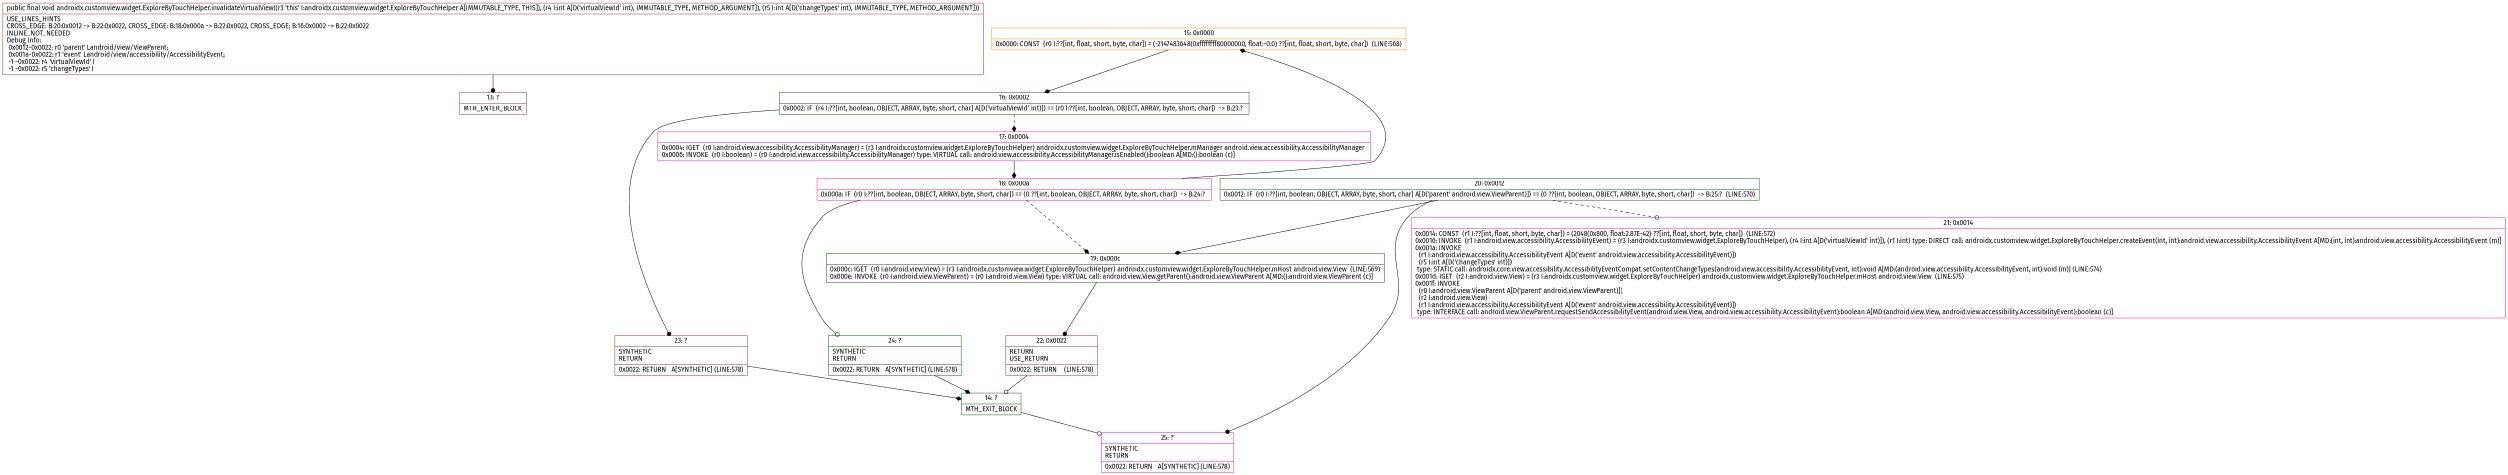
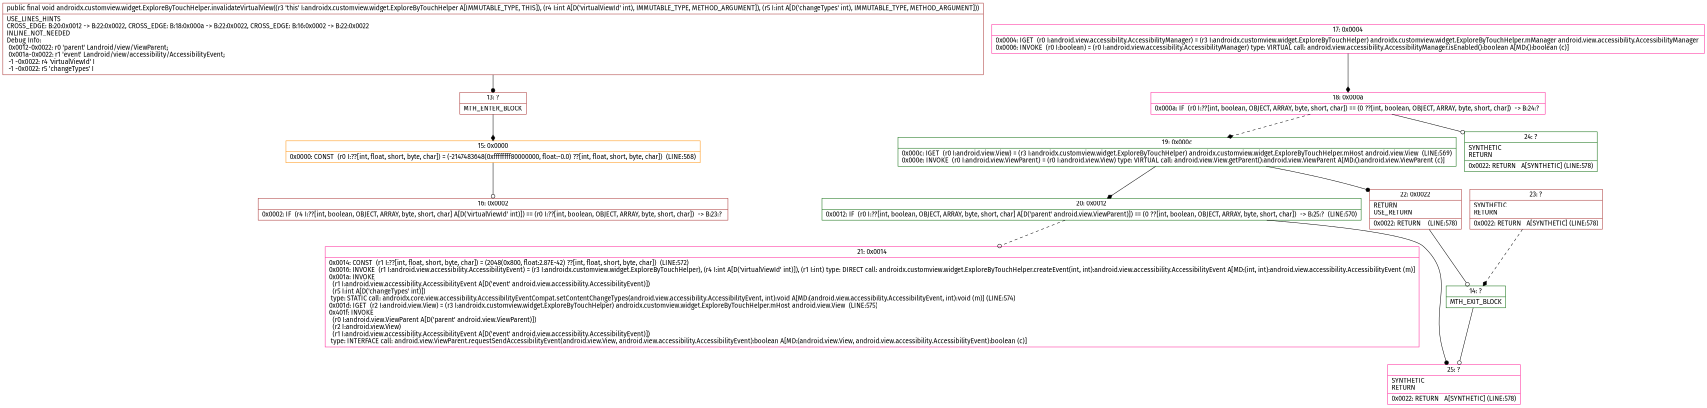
edge "15: 0x0000" -> "16: 0x0002": arrowhead diamond -> odot
node "16: 0x0002": color darkgreen -> brown
edge "16: 0x0002" -> "17: 0x0004": removed
edge "18: 0x000a" -> "15: 0x0000": now "13: ?" -> "15: 0x0000"
edge "16: 0x0002" -> "23: ?": removed
edge "20: 0x0012" -> "19: 0x000c": reversed
node "21: 0x0014": text "0x001f: INVOKE" -> "0x401f: INVOKE"
edge "23: ?" -> "14: ?": style solid -> dashed
edge "24: ?" -> "14: ?": removed
